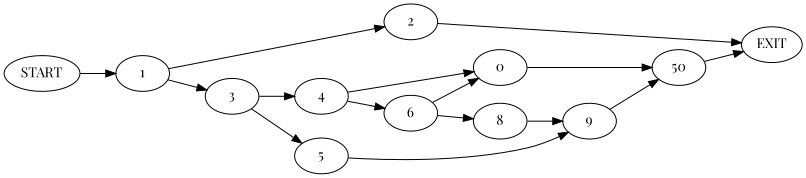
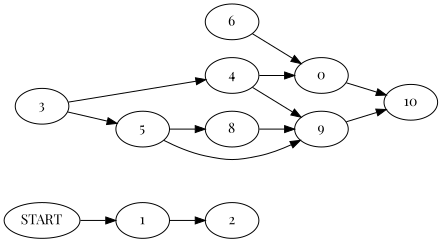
node "EXIT": removed
node "50": label "50" -> "10"
edge "1" -> "3": removed
edge "4" -> "6": now "4" -> "9"
edge "6" -> "8": now "5" -> "8"
